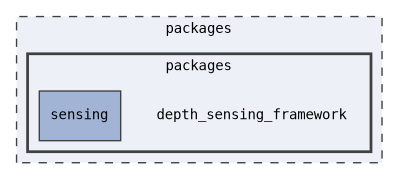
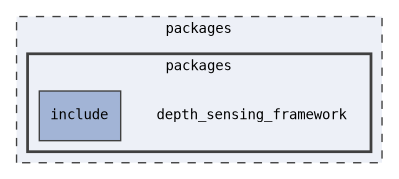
node "sensing": label "sensing" -> "include"
